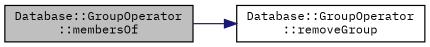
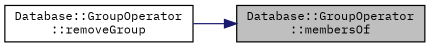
edge "Database::GroupOperator ::membersOf" -> "Database::GroupOperator ::removeGroup": reversed
